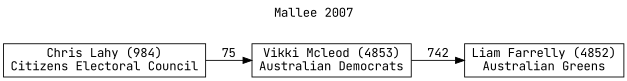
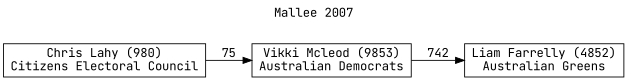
node "Chris Lahy (984) Citizens Electoral Council": label "Chris Lahy (984) Citizens Electoral Council" -> "Chris Lahy (980) Citizens Electoral Council"
node "Vikki Mcleod (4853) Australian Democrats": label "Vikki Mcleod (4853) Australian Democrats" -> "Vikki Mcleod (9853) Australian Democrats"
